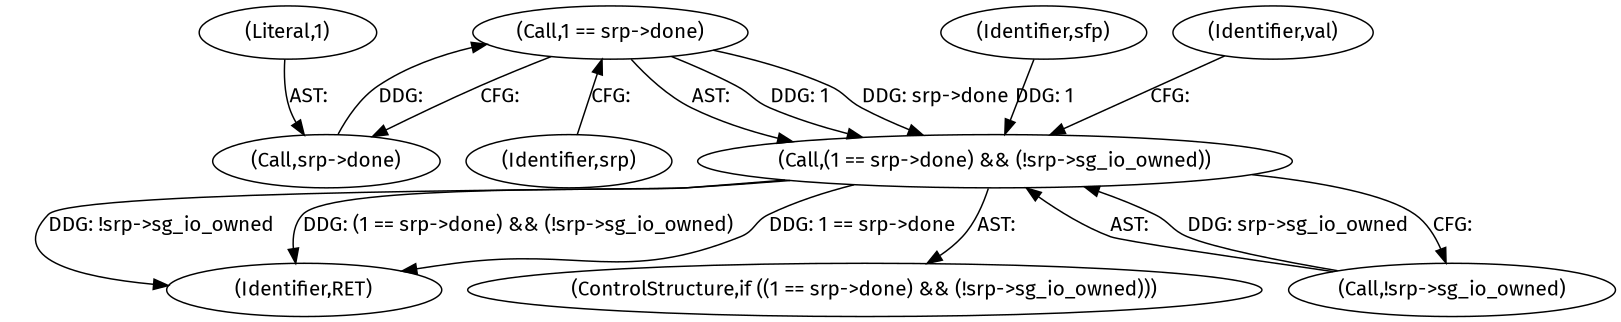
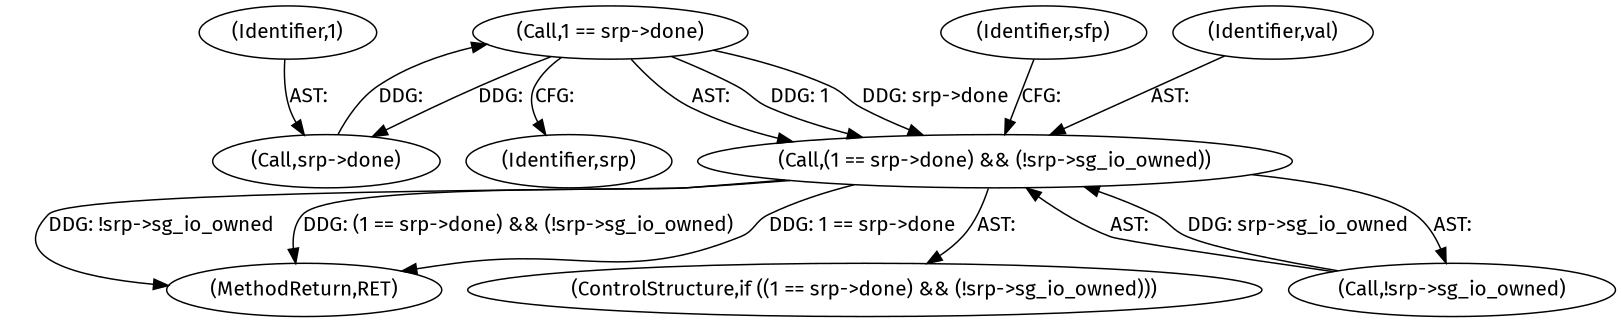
node "(Literal,1)": label "(Literal,1)" -> "(Identifier,1)"
edge "(Call,1 == srp->done)" -> "(Call,srp->done)": label "CFG: " -> "DDG: "
edge "(Identifier,sfp)" -> "(Call,(1 == srp->done) && (!srp->sg_io_owned))": label "DDG: 1" -> "CFG: "
edge "(Identifier,val)" -> "(Call,(1 == srp->done) && (!srp->sg_io_owned))": label "CFG: " -> "AST: "
edge "(Identifier,srp)" -> "(Call,1 == srp->done)": reversed
edge "(Call,(1 == srp->done) && (!srp->sg_io_owned))" -> "(Call,!srp->sg_io_owned)": label "CFG: " -> "AST: "
node "(Identifier,RET)": label "(Identifier,RET)" -> "(MethodReturn,RET)"
